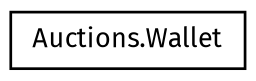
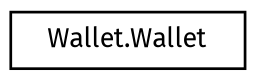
node "Auctions.Wallet": label "Auctions.Wallet" -> "Wallet.Wallet"
